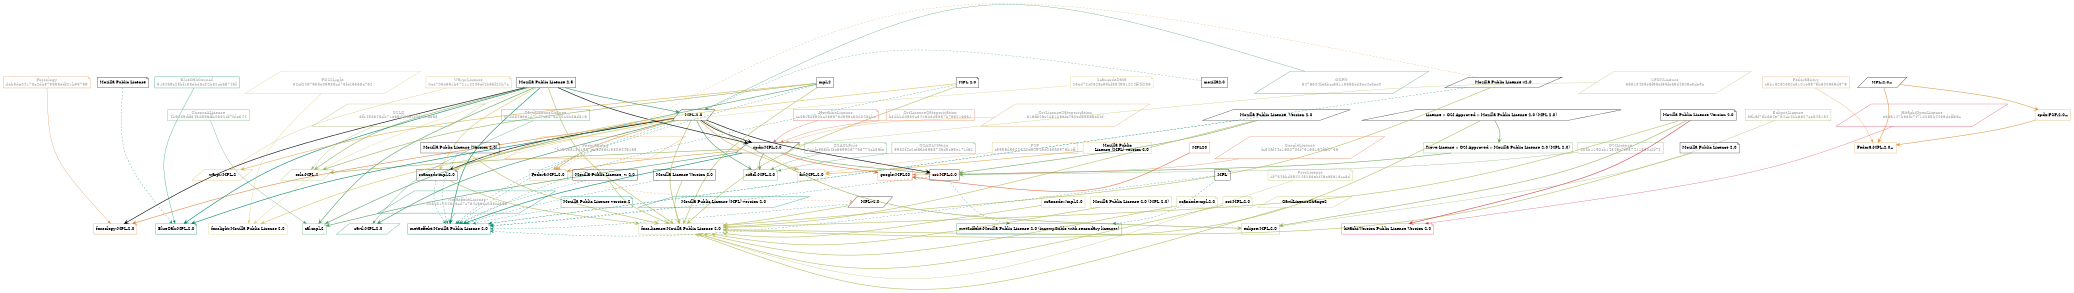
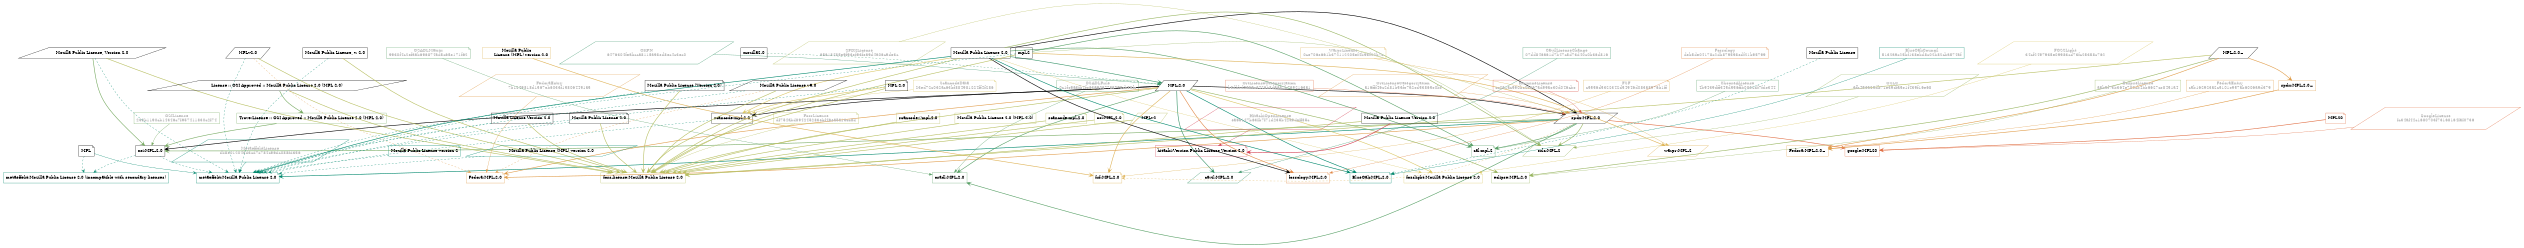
node "Mozilla Public License": shape note -> box
node "Mozilla Public License 2.5": label "Mozilla Public License 2.5" -> "Mozilla Public License 2.0"
node "Mozilla Public License v2.0": label "Mozilla Public License v2.0" -> "Mozilla Public License v9.0"
edge "mpl-2" -> "oslc:MPL-2": style bold -> solid
edge "mpl-2" -> "cal:mpl-2": arrowhead normal -> vee
node "Mozilla Public License Version 2.0": shape note -> box
node "spdx:FSF-2.0+": label "spdx:FSF-2.0+" -> "spdx:MPL-2.0+"
edge "MPL-2.0+" -> "foss-license:Mozilla Public License 2.0": added
node "MPL20": shape box -> note
edge "MPL-2.0" -> "metaeffekt:Mozilla Public License 2.0": now "Mozilla Public Licence 2.0" -> "metaeffekt:Mozilla Public License 2.0"
node "osadl:MPL-2.0": shape note -> box
edge "Mozilla Public License Version 2.0" -> "eclipse:MPL-2.0": now "MPL-2.0+" -> "eclipse:MPL-2.0"
edge "Fedora:MPL-2.0" -> "MPLv2.0": reversed
node "CavilLicenseChange2": label "CavilLicenseChange2" -> "MPLv2"
edge "MPL" -> "metaeffekt:Mozilla Public License 2.0": style dashed -> solid
